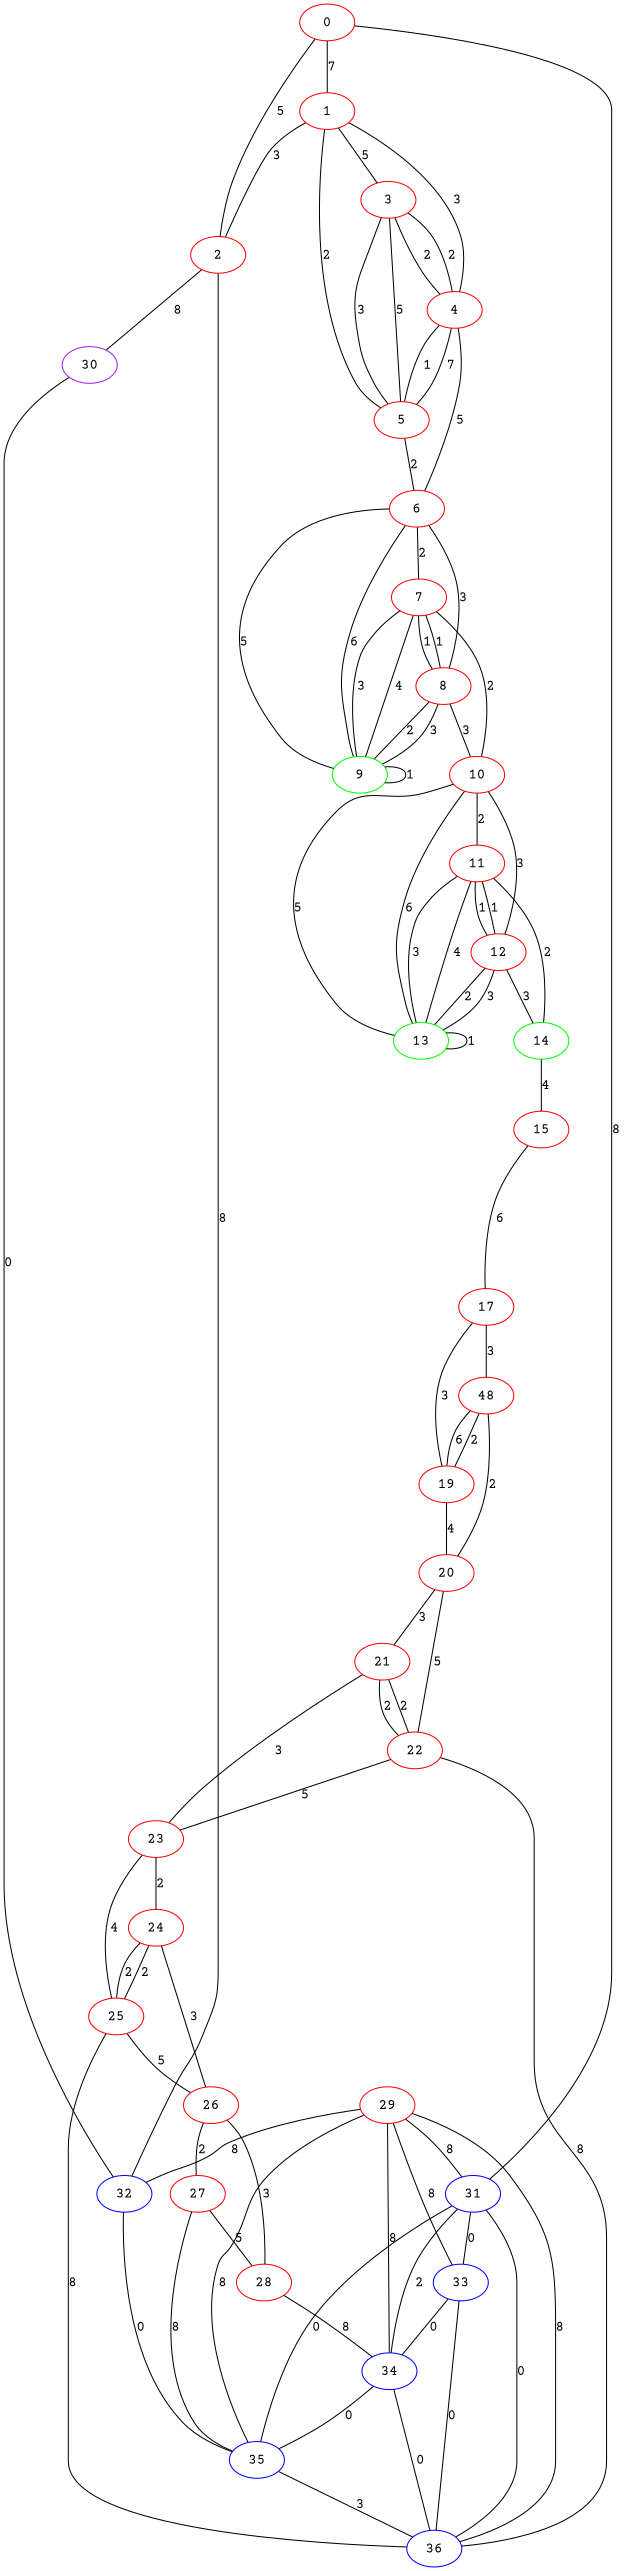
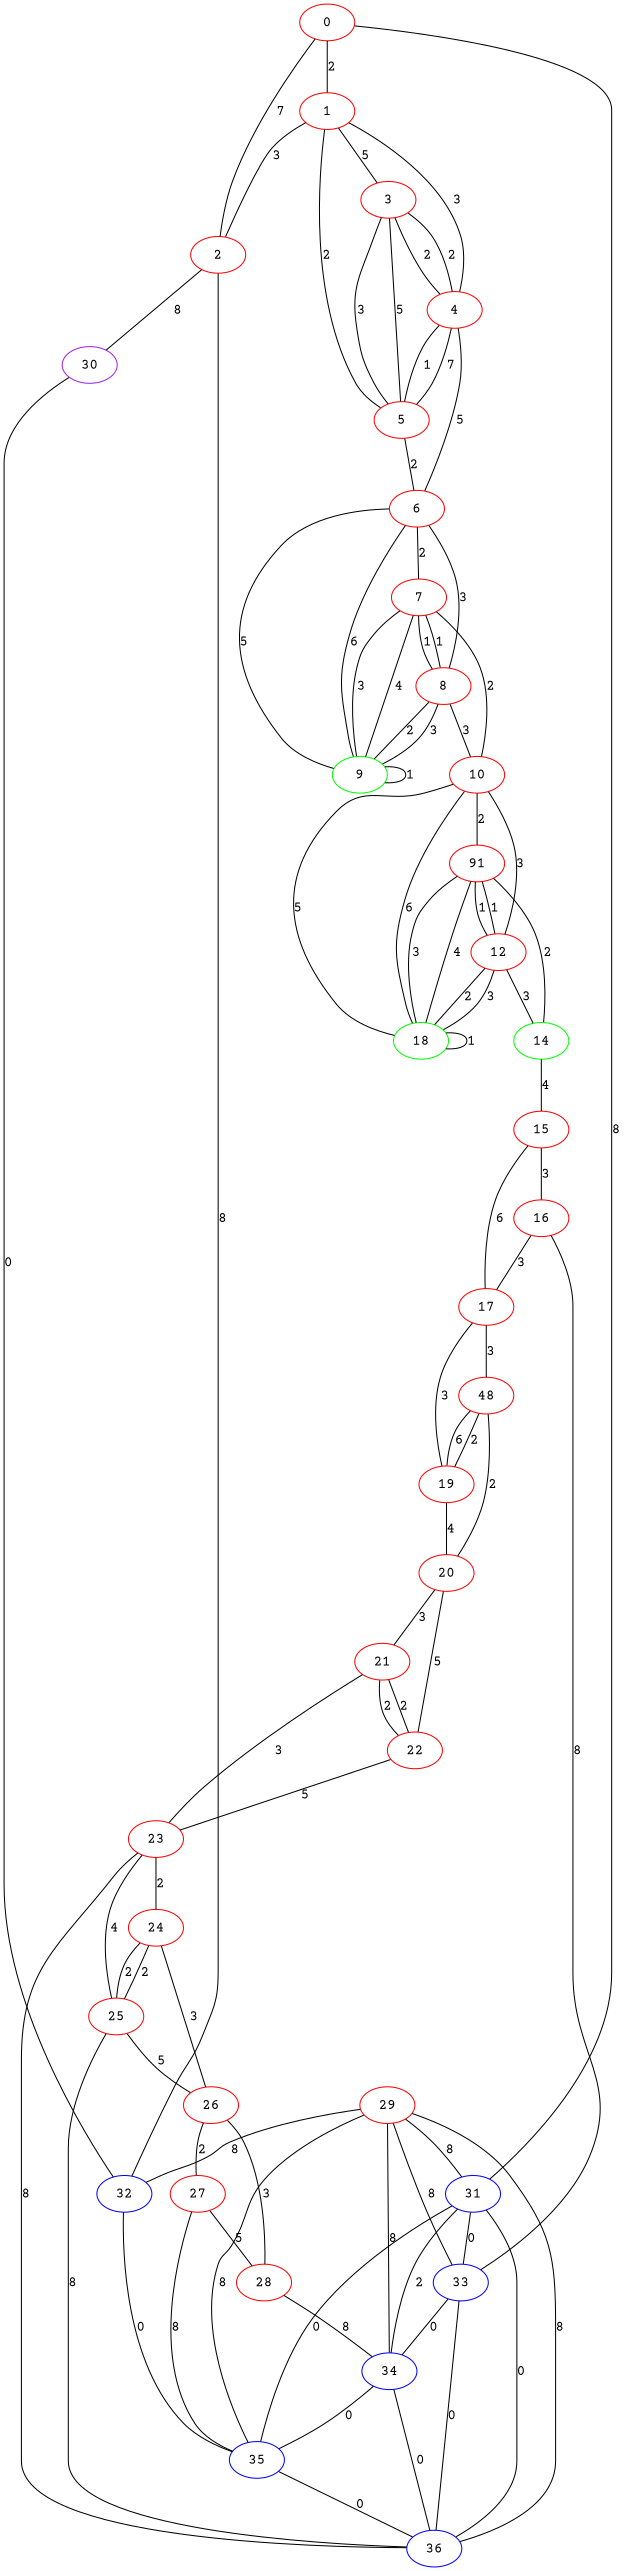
edge "0" -- "1": label "7" -> "2"
edge "0" -- "2": label "5" -> "7"
node "11": label "11" -> "91"
node "13": label "13" -> "18"
node "16": added
edge "22" -- "36": now "23" -- "36"
edge "35" -- "36": label "3" -> "0"
